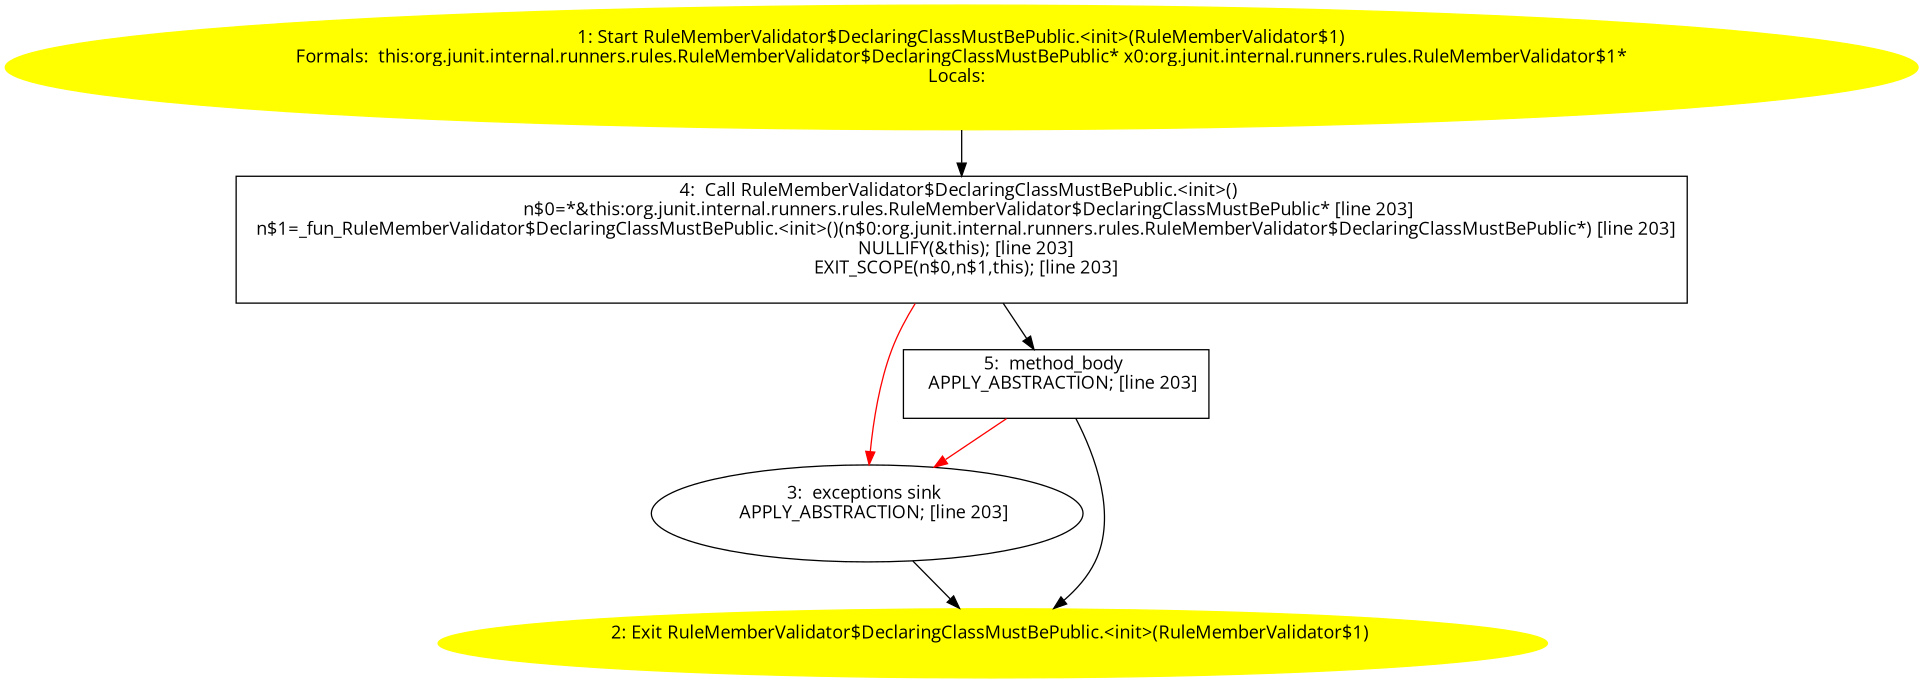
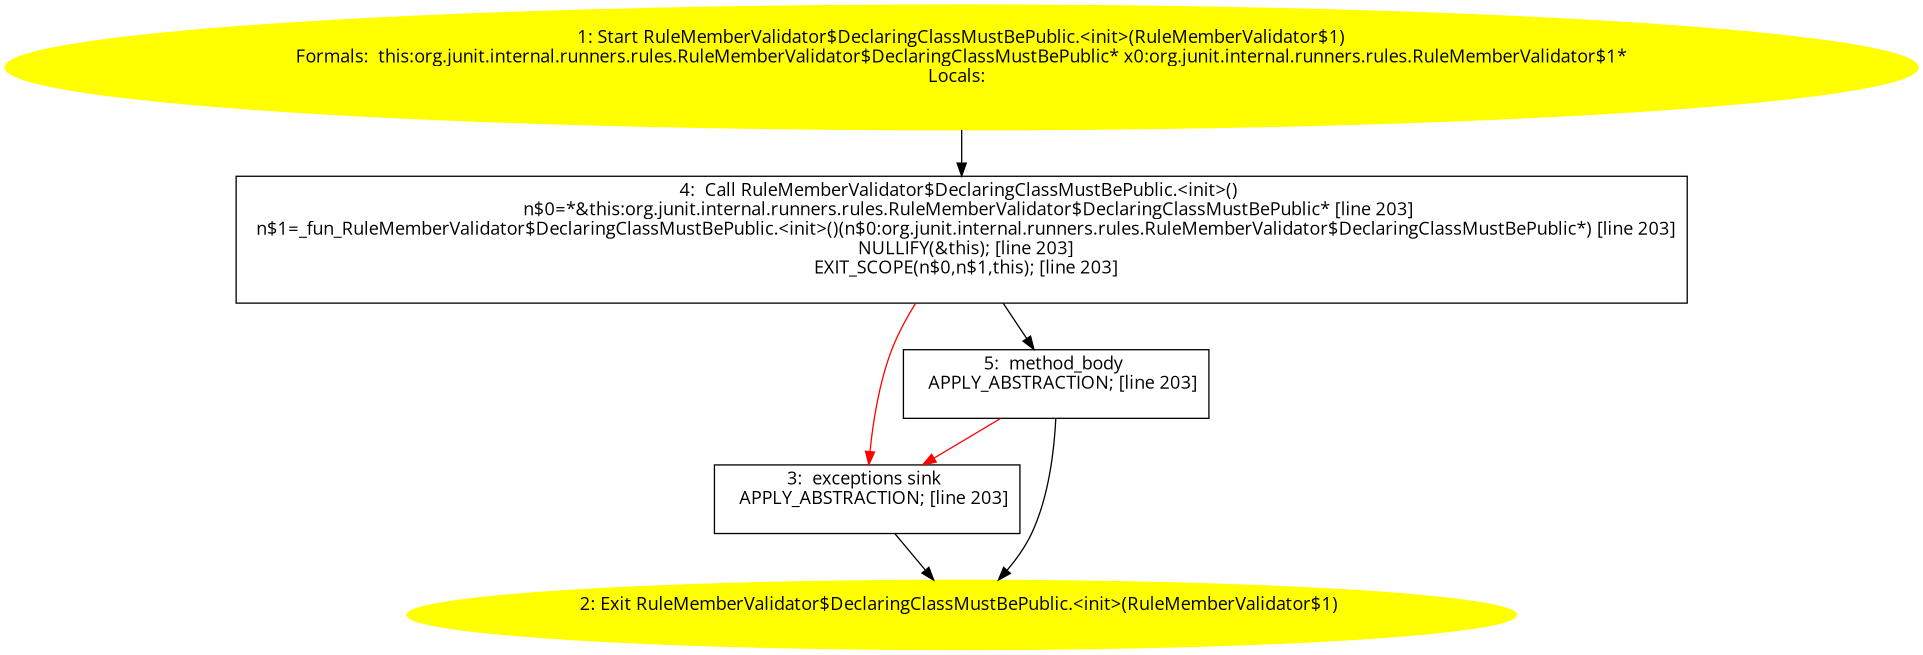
node "3:  exceptions sink APPLY_ABSTRACTION; [line 203]": shape ellipse -> box
